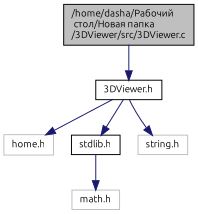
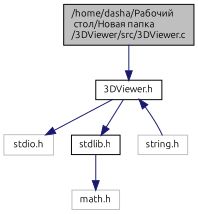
edge "3DViewer.h" -> "string.h": reversed
node "home.h": label "home.h" -> "stdio.h"
